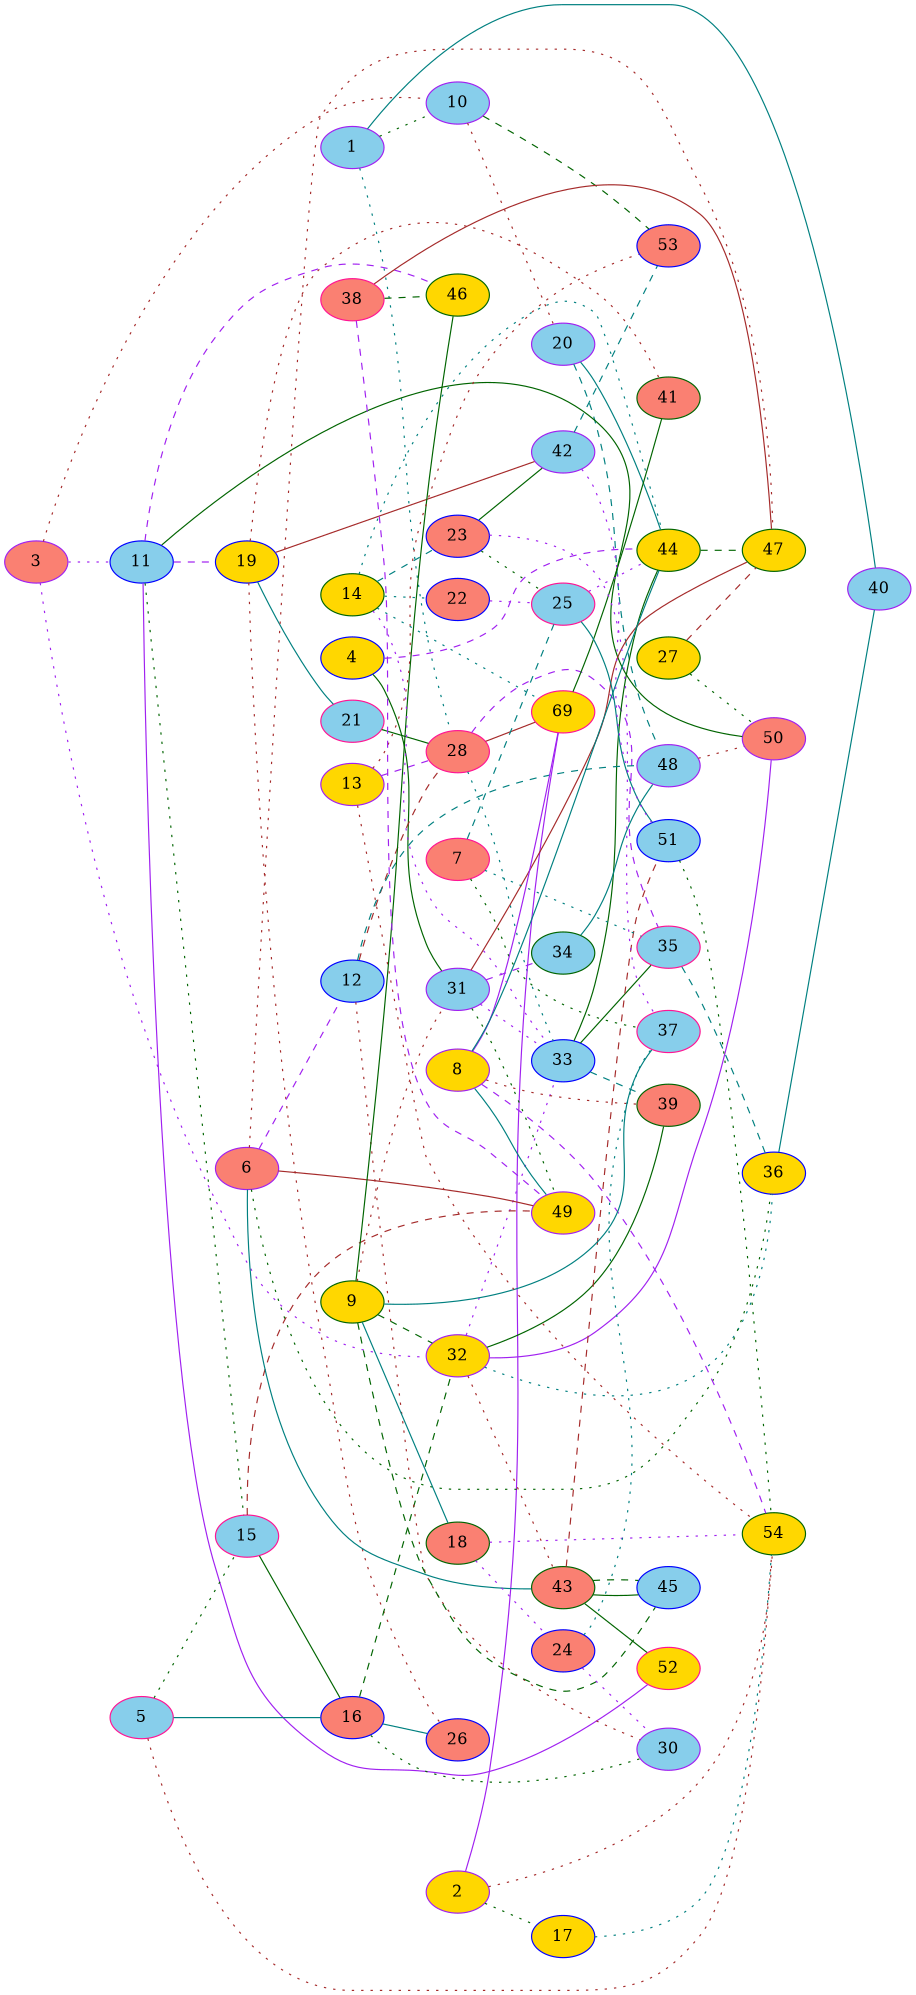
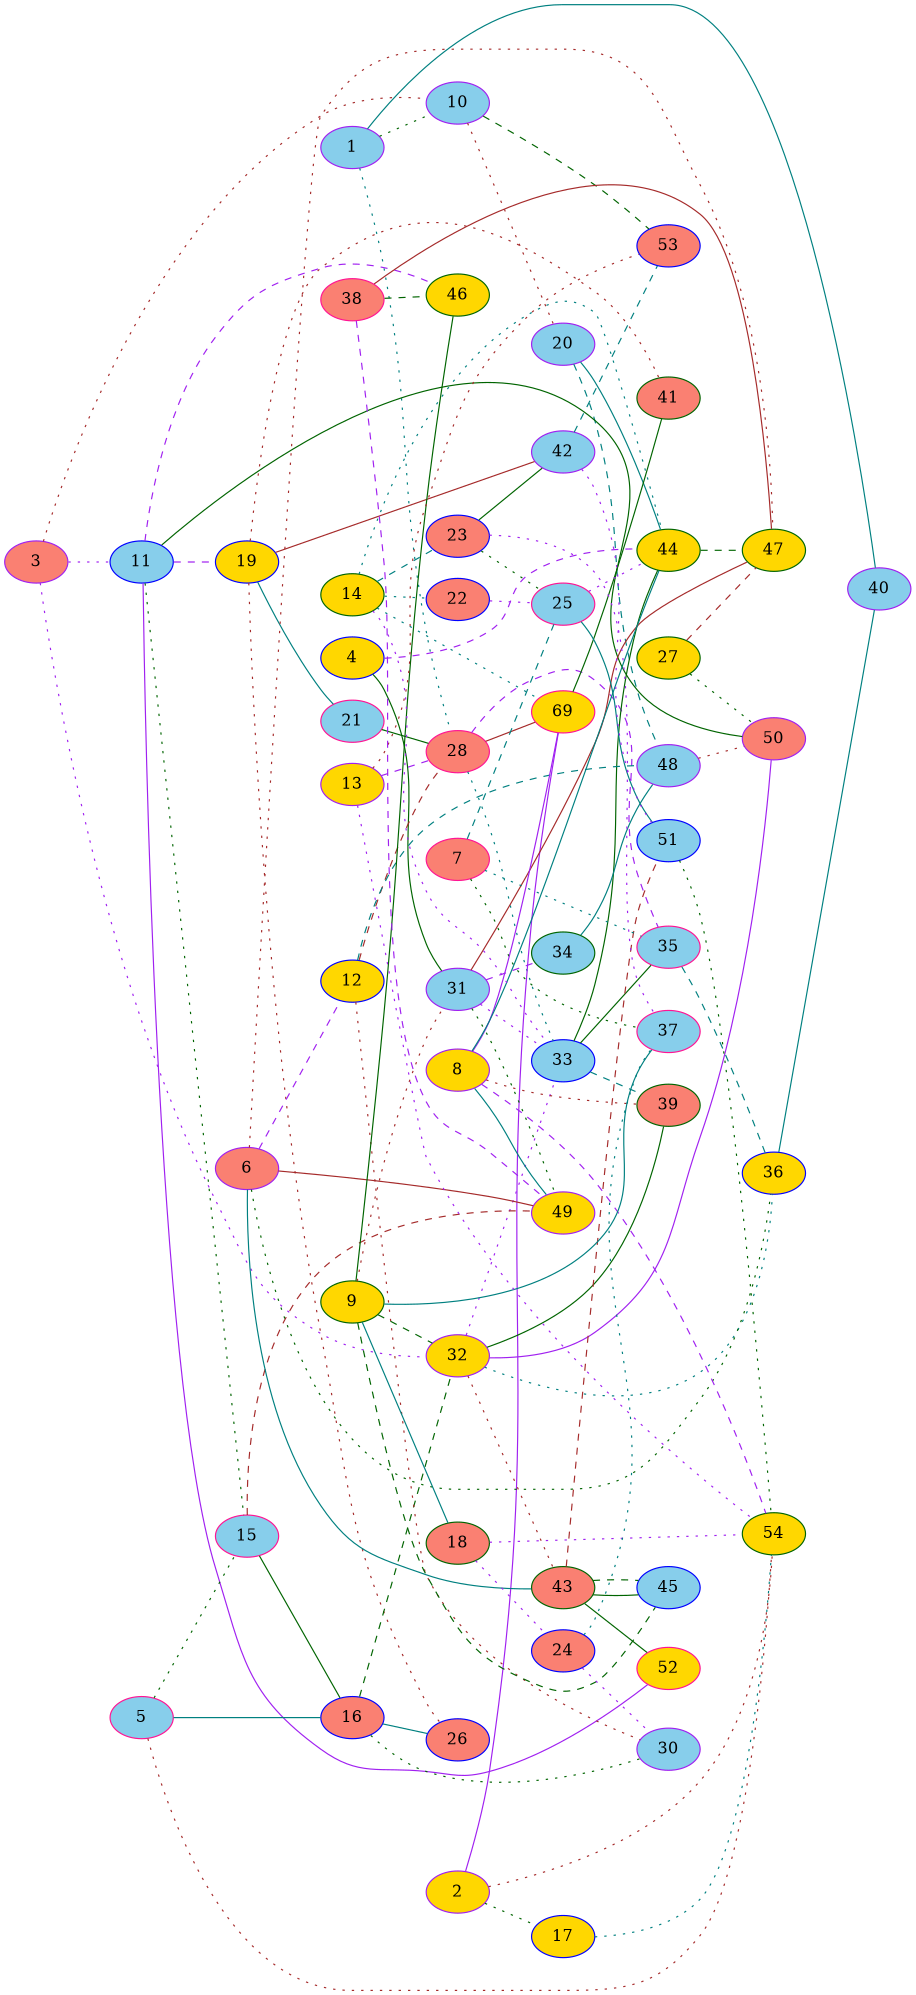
node "12": fillcolor skyblue -> gold
edge "13" -- "54": color brown -> purple
